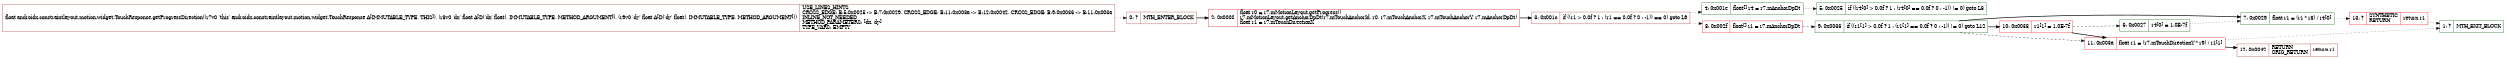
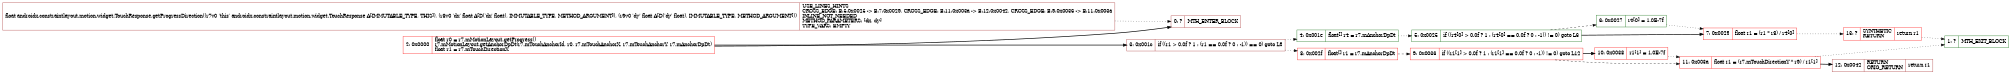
edge "9: 0x0036" -> "7: 0x0029": now "5: 0x0025" -> "7: 0x0029"
edge "0: ?" -> "2: 0x0000": reversed
node "7: 0x0029": color darkgreen -> red
edge "10: 0x0038" -> "6: 0x0027": now "5: 0x0025" -> "6: 0x0027"
node "9: 0x0036": color darkgreen -> red
edge "10: 0x0038" -> "11: 0x003a": style bold -> dotted
